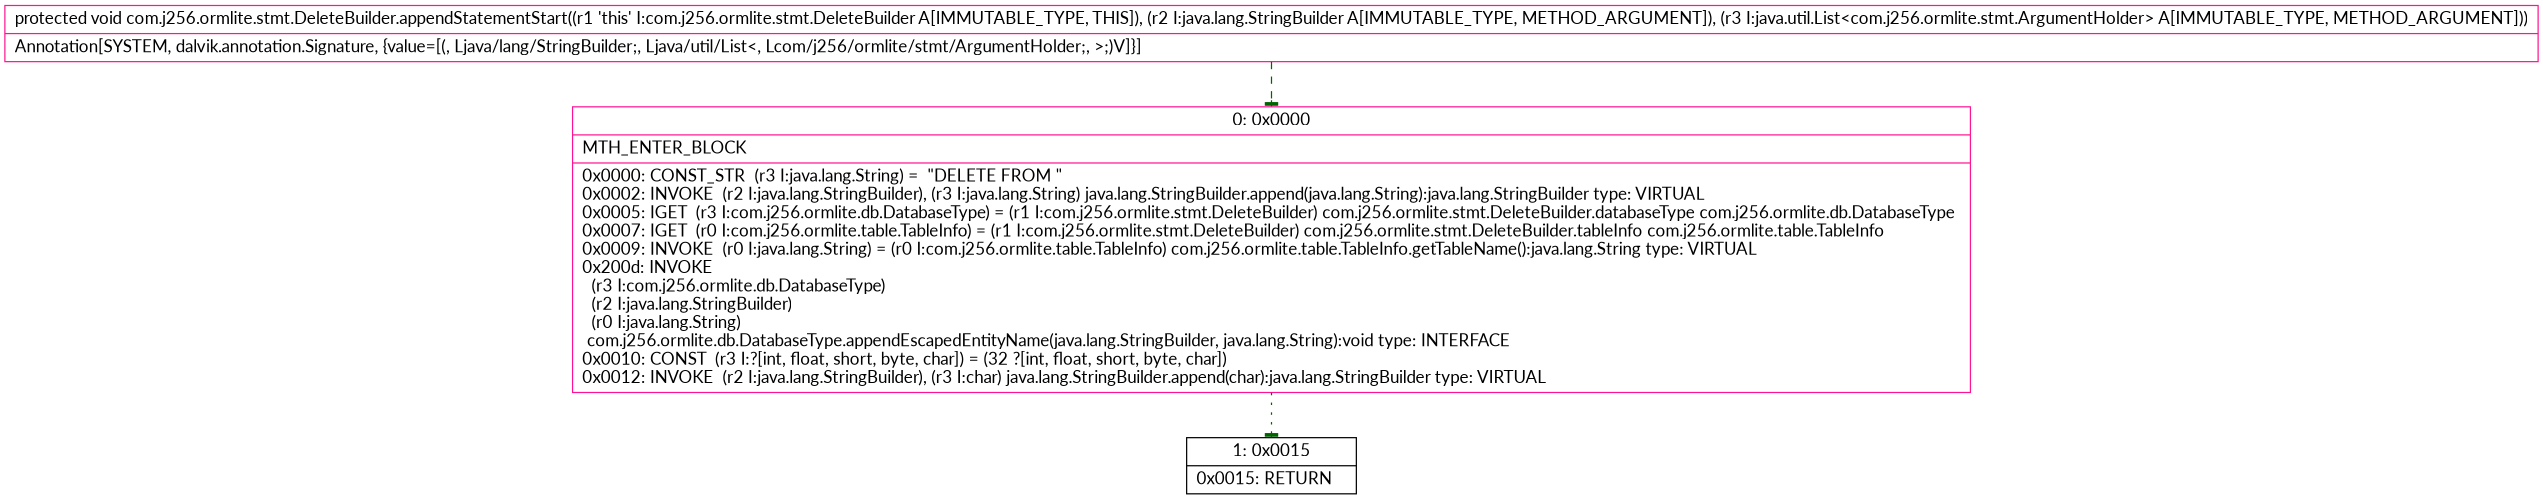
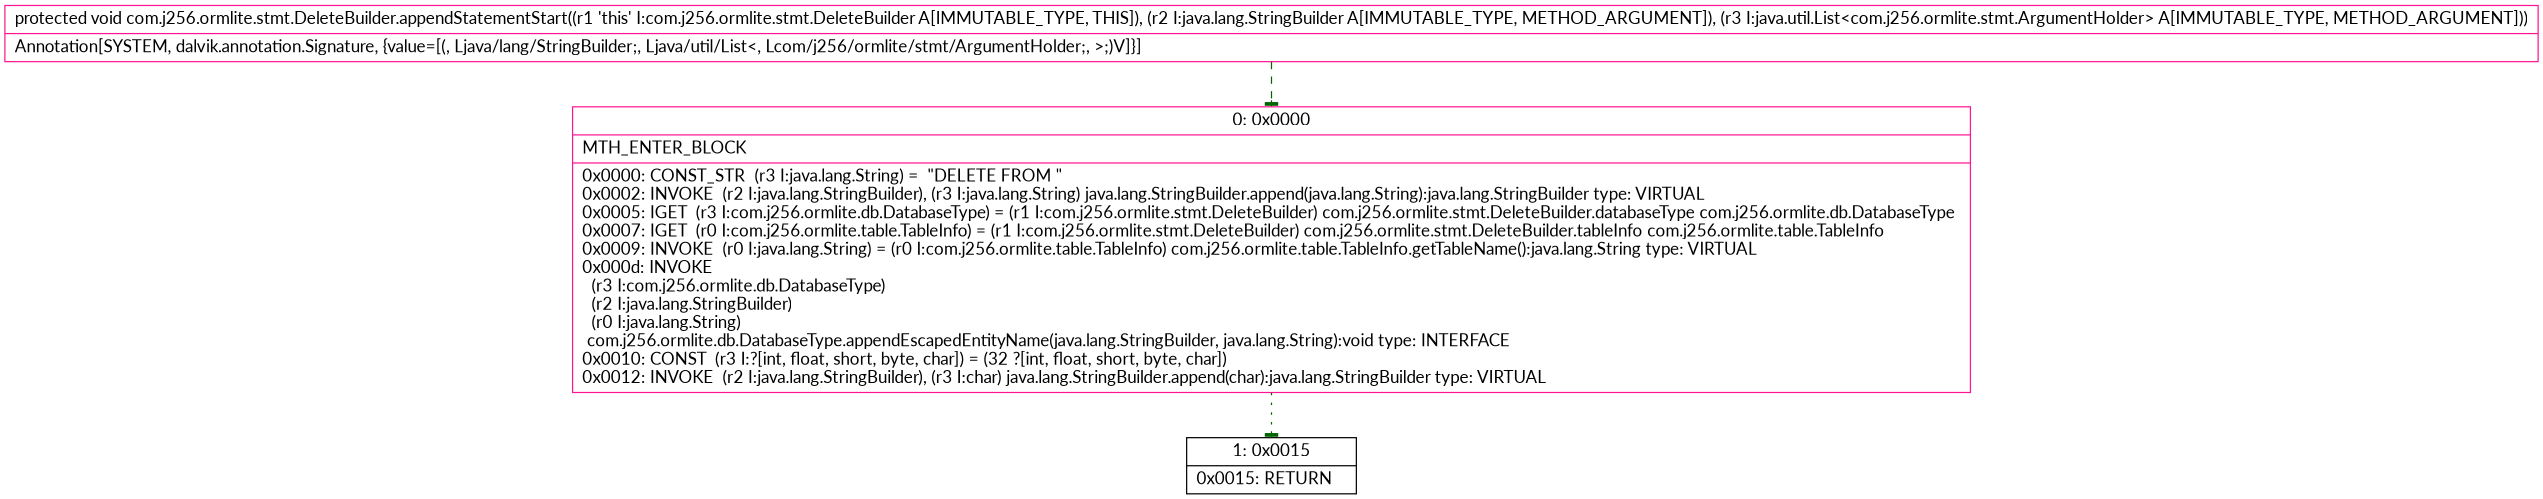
node "0: 0x0000": text "0x200d: INVOKE" -> "0x000d: INVOKE"
